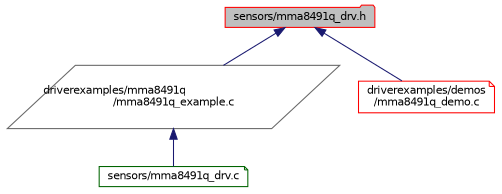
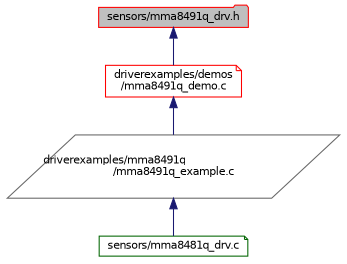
edge "driverexamples/mma8491q /mma8491q_example.c" -> "sensors/mma8491q_drv.h": now "driverexamples/mma8491q /mma8491q_example.c" -> "driverexamples/demos /mma8491q_demo.c"
node "sensors/mma8491q_drv.c": label "sensors/mma8491q_drv.c" -> "sensors/mma8481q_drv.c"
